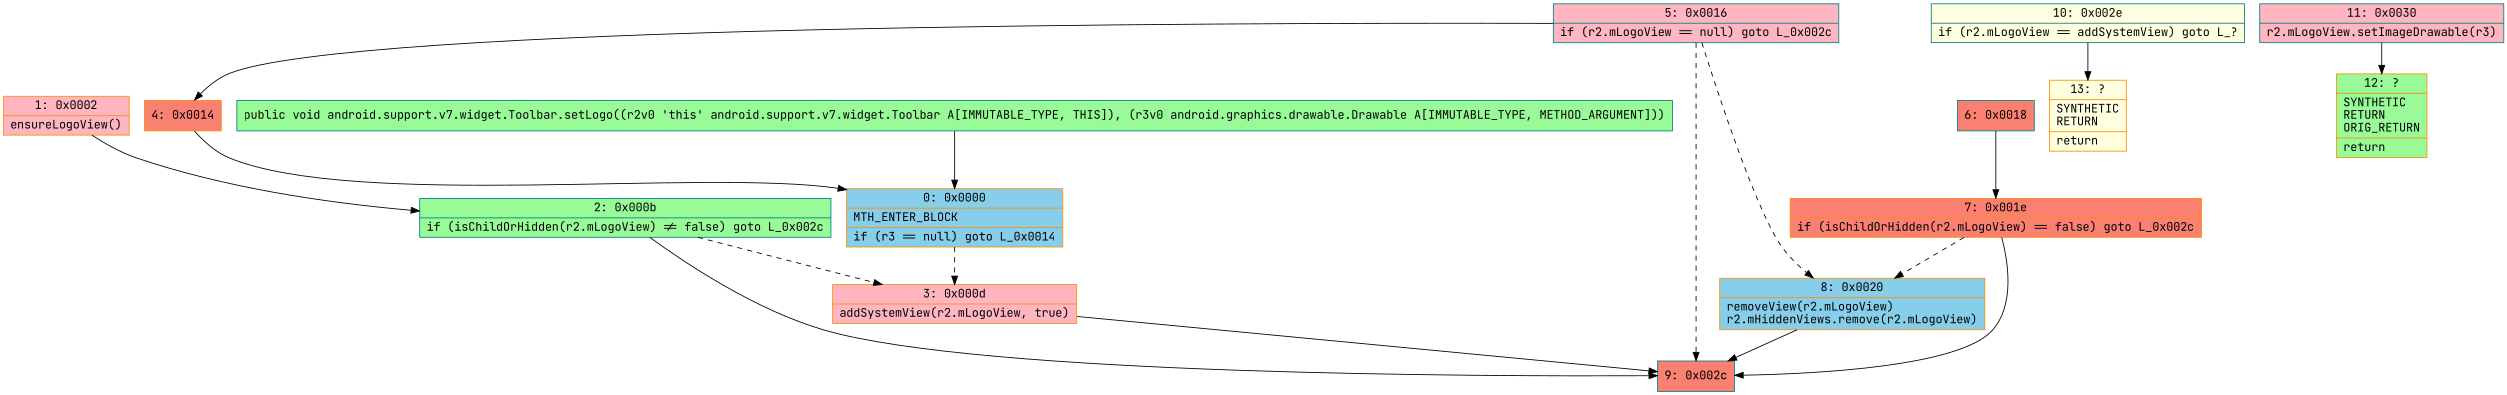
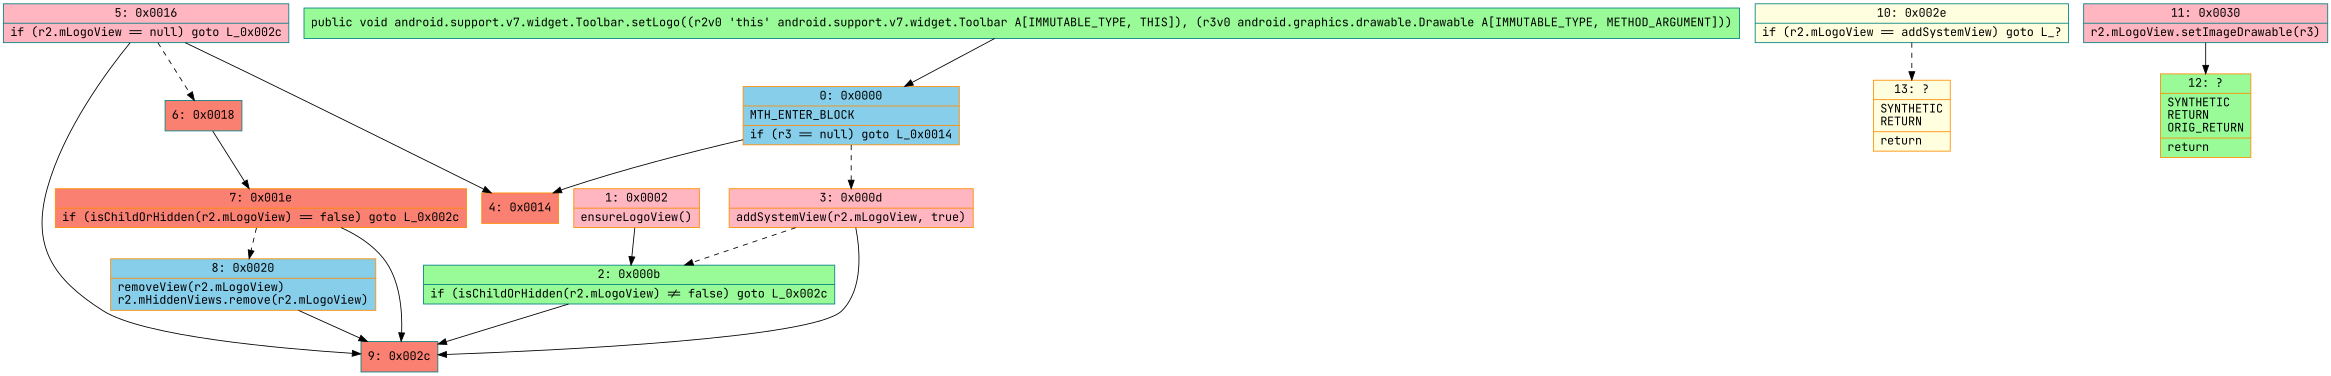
edge "10: 0x002e" -> "13: ?": style solid -> dashed
edge "5: 0x0016" -> "8: 0x0020": now "5: 0x0016" -> "6: 0x0018"
edge "4: 0x0014" -> "0: 0x0000": reversed
edge "5: 0x0016" -> "9: 0x002c": style dashed -> solid
edge "2: 0x000b" -> "3: 0x000d": reversed
